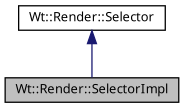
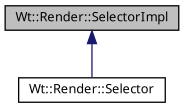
edge "Wt::Render::SelectorImpl" -> "Wt::Render::Selector": reversed
